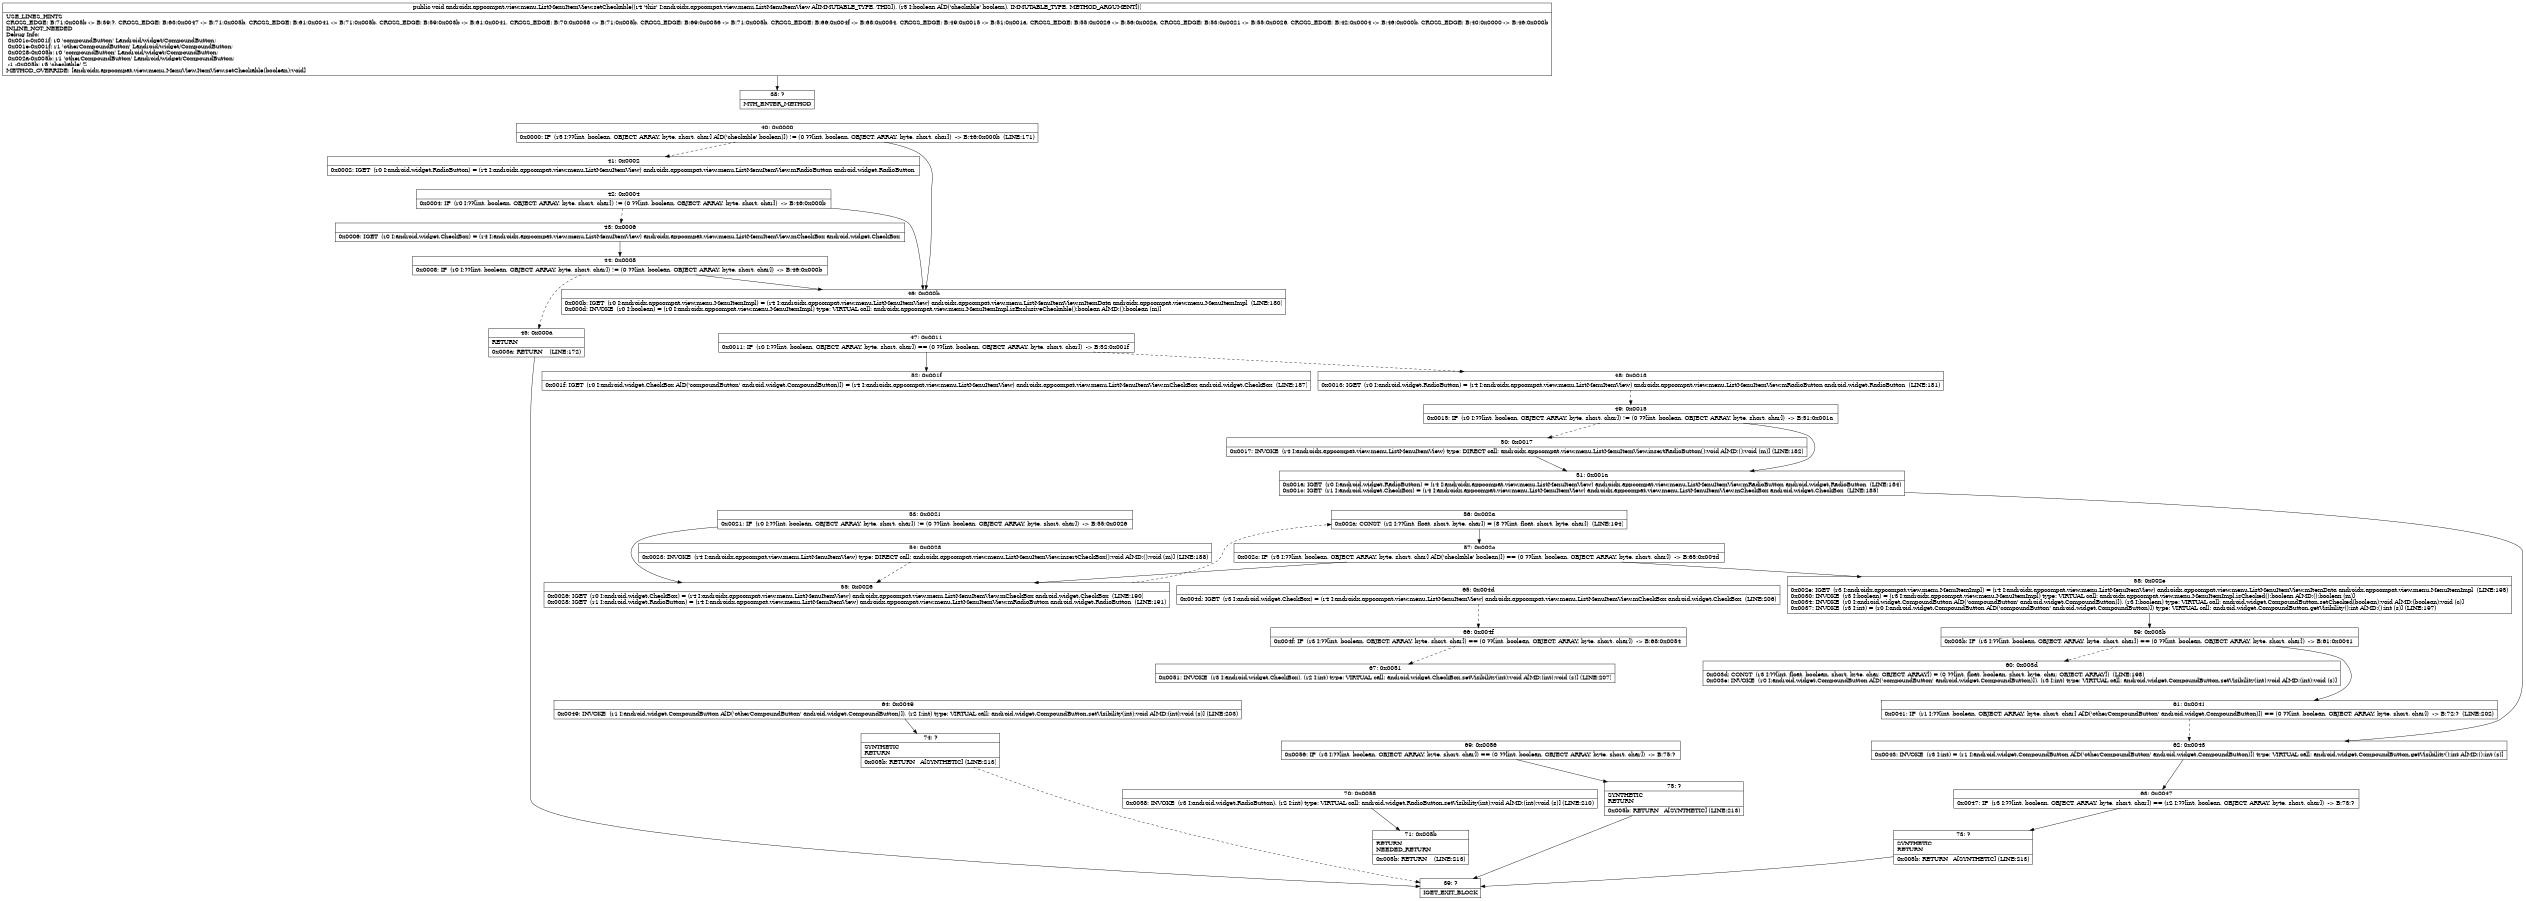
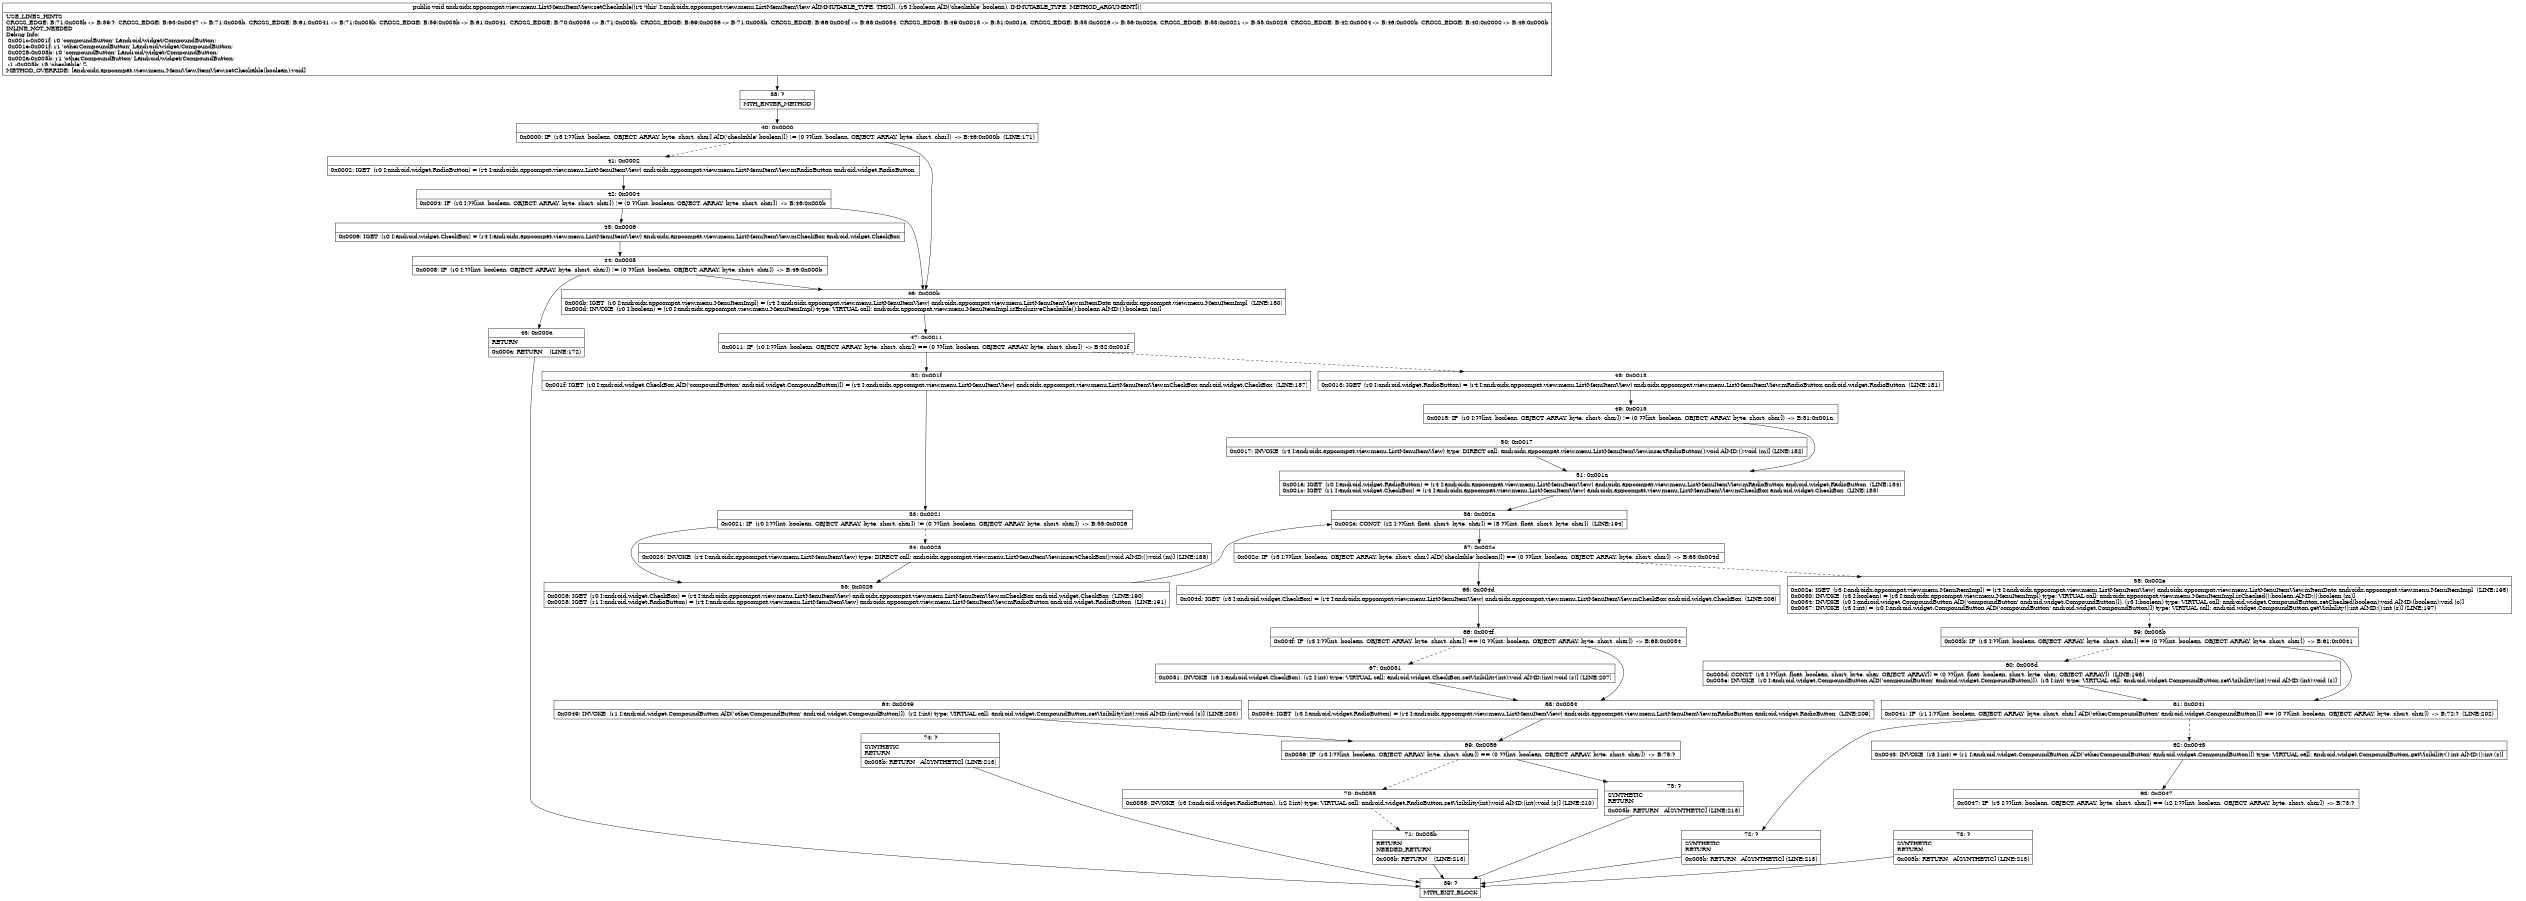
edge "38: ?" -> "40: 0x0000": added
edge "41: 0x0002" -> "42: 0x0004": added
edge "42: 0x0004" -> "43: 0x0006": style dashed -> solid
edge "44: 0x0008" -> "45: 0x000a": style dashed -> solid
edge "46: 0x000b" -> "47: 0x0011": added
node "45: 0x000a": text "0x003a: RETURN    (LINE:172)" -> "0x000a: RETURN    (LINE:172)"
edge "48: 0x0013" -> "49: 0x0015": style dashed -> solid
edge "49: 0x0015" -> "50: 0x0017": removed
edge "52: 0x001f" -> "53: 0x0021": added
edge "51: 0x001a" -> "62: 0x0043": now "51: 0x001a" -> "56: 0x002a"
edge "53: 0x0021" -> "54: 0x0023": added
edge "55: 0x0026" -> "56: 0x002a": style dashed -> solid
edge "57: 0x002c" -> "58: 0x002e": style solid -> dashed
edge "54: 0x0023" -> "55: 0x0026": style dashed -> solid
edge "57: 0x002c" -> "55: 0x0026": now "57: 0x002c" -> "65: 0x004d"
edge "65: 0x004d" -> "66: 0x004f": style dashed -> solid
edge "58: 0x002e" -> "59: 0x003b": style solid -> dashed
edge "60: 0x003d" -> "61: 0x0041": added
node "68: 0x0054": added
edge "64: 0x0049" -> "74: ?": now "64: 0x0049" -> "69: 0x0056"
edge "69: 0x0056" -> "70: 0x0058": added
edge "70: 0x0058" -> "71: 0x005b": style solid -> dashed
edge "63: 0x0047" -> "73: ?": removed
edge "74: ?" -> "39: ?": style dashed -> solid
node "72: ?": added
edge "71: 0x005b" -> "39: ?": added
node "39: ?": text "IGET_EXIT_BLOCK" -> "MTH_EXIT_BLOCK"
